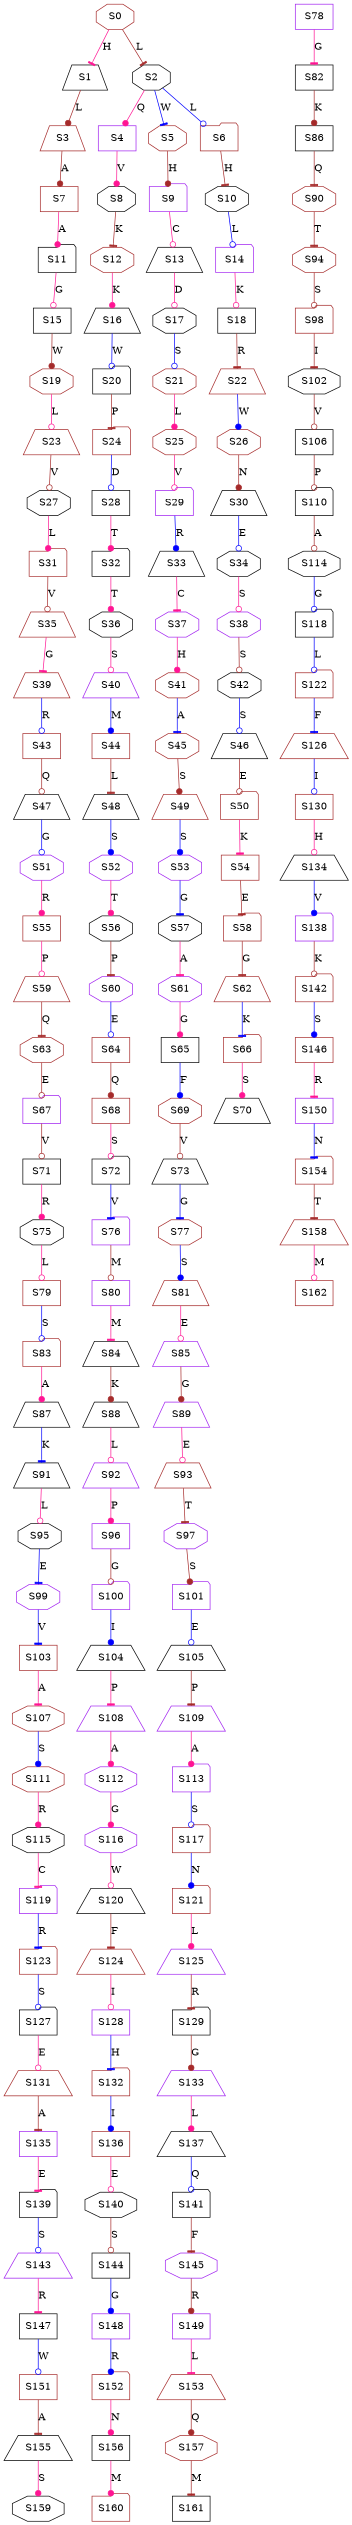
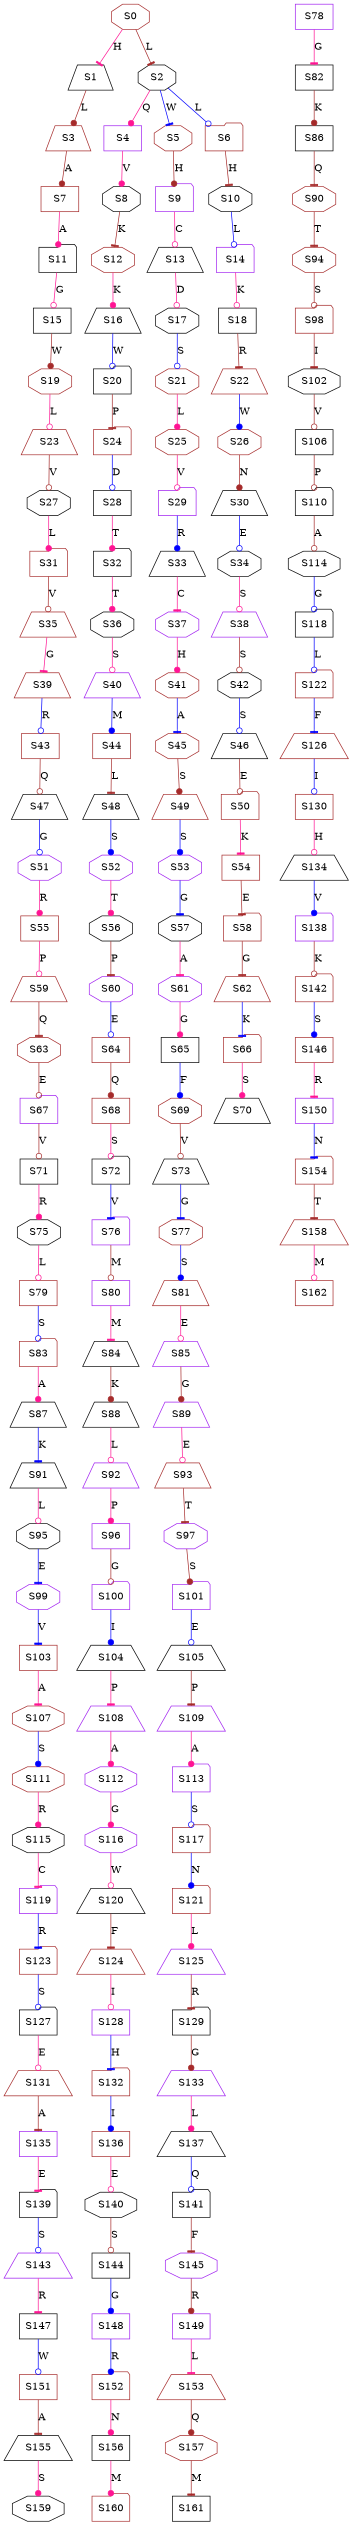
node "S38": shape octagon -> trapezium
